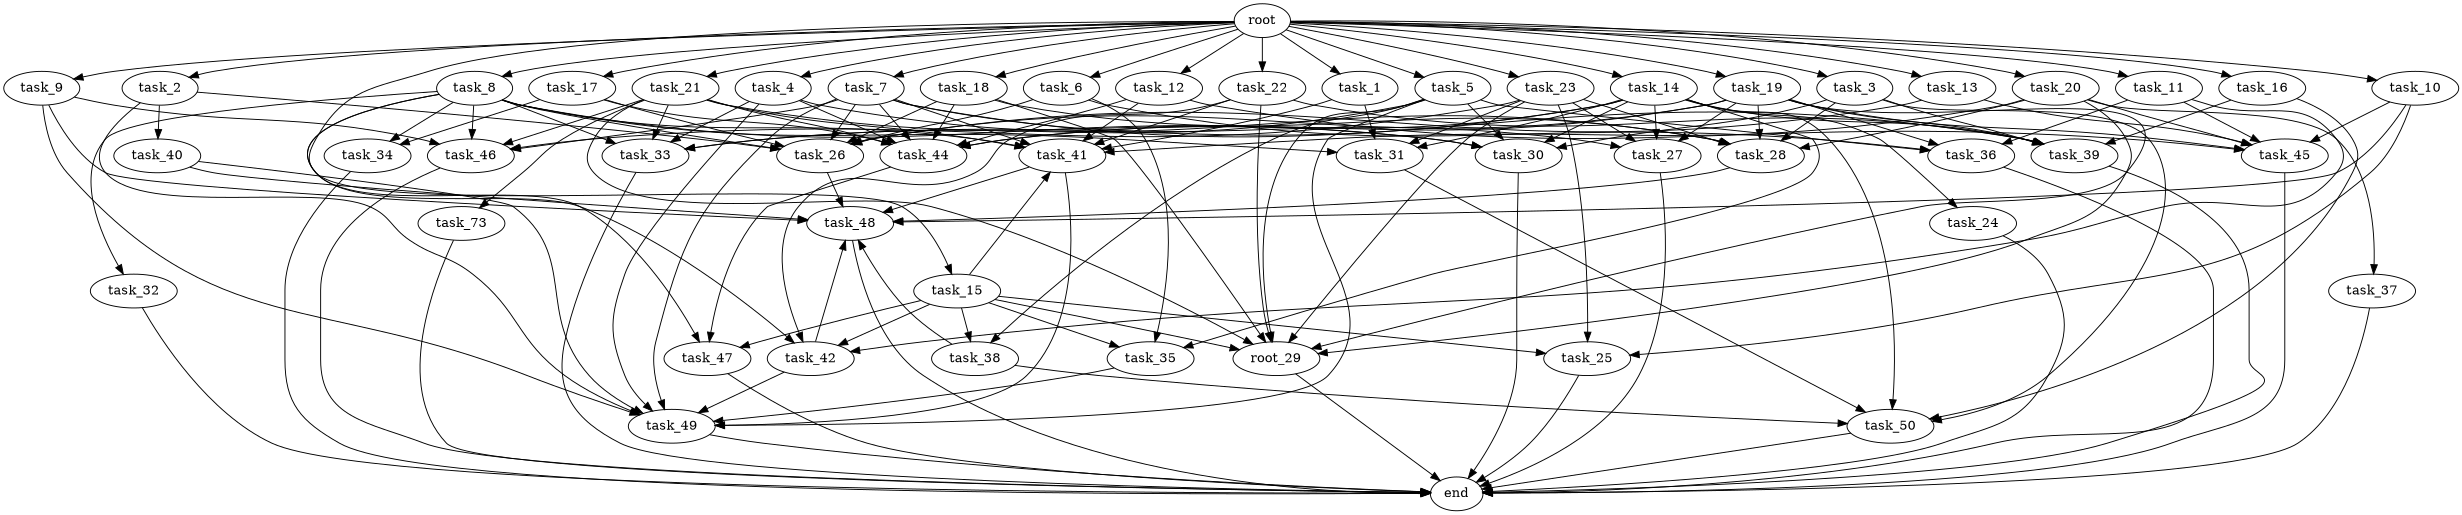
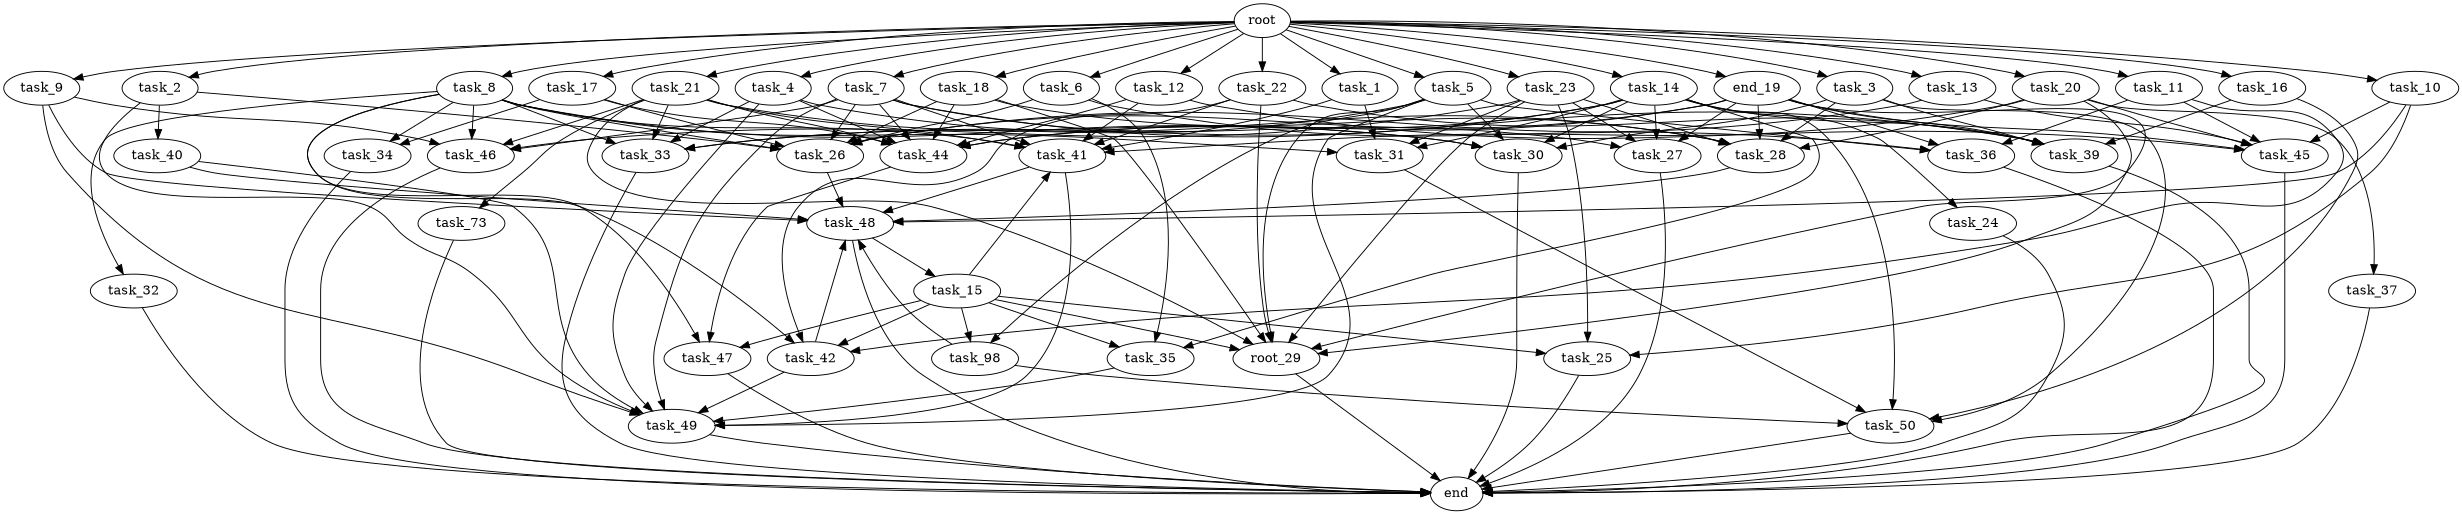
edge "root" -> "task_15": now "task_48" -> "task_15"
node "task_19": label "task_19" -> "end_19"
node "task_38": label "task_38" -> "task_98"
